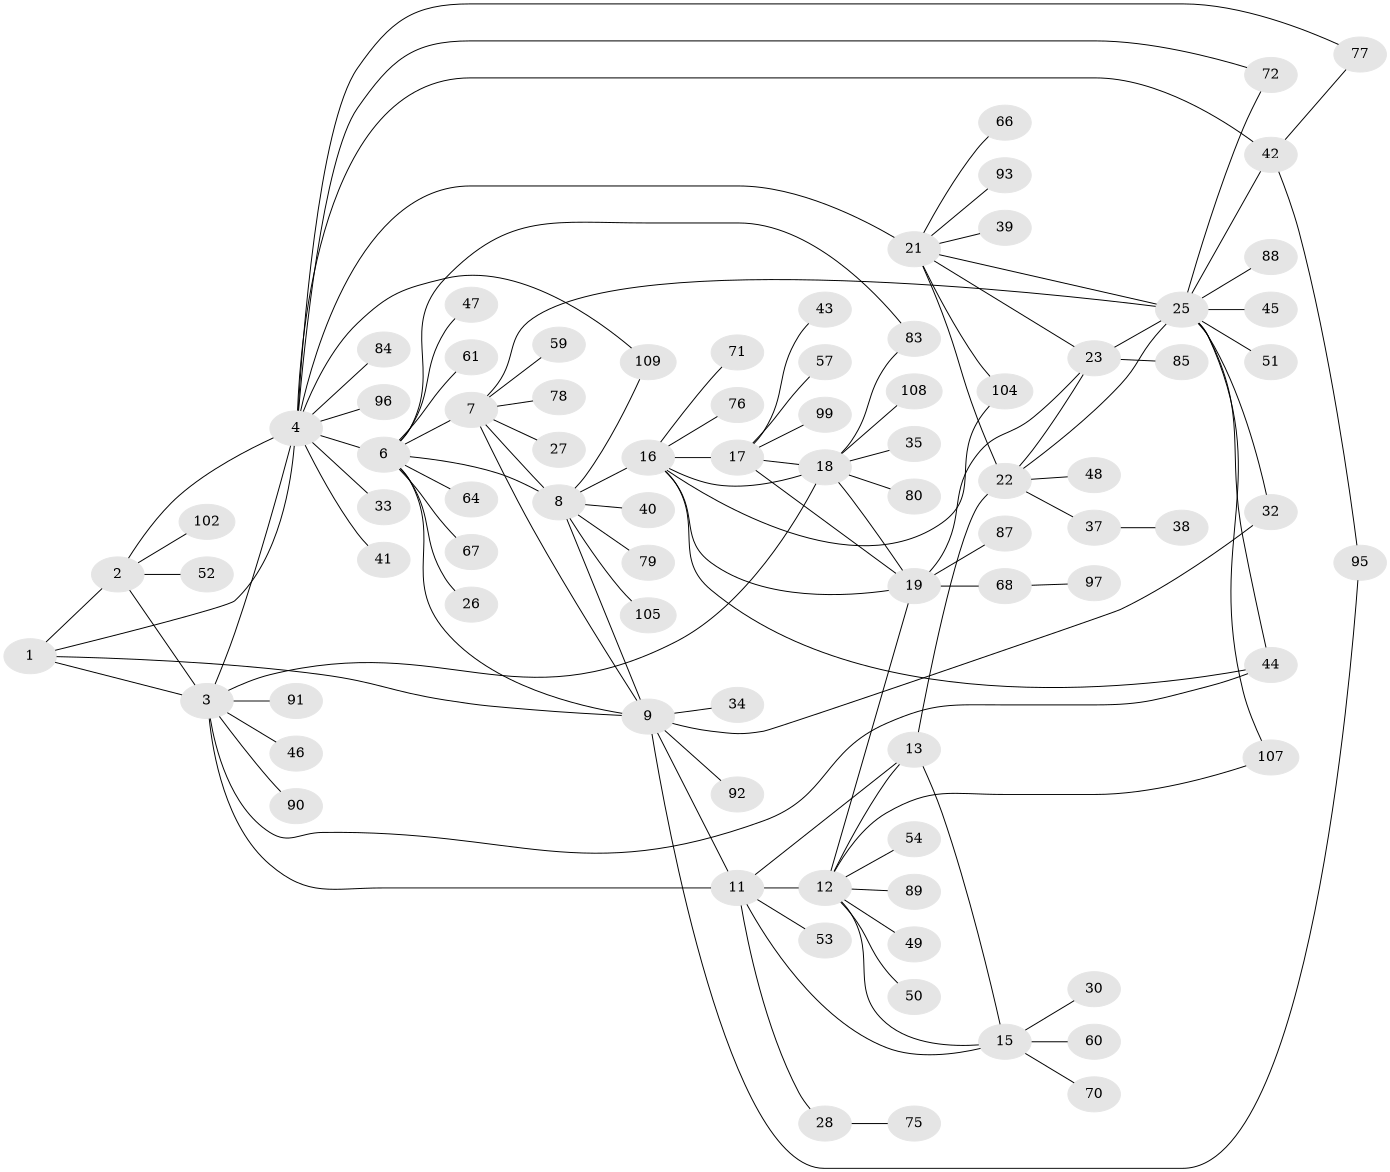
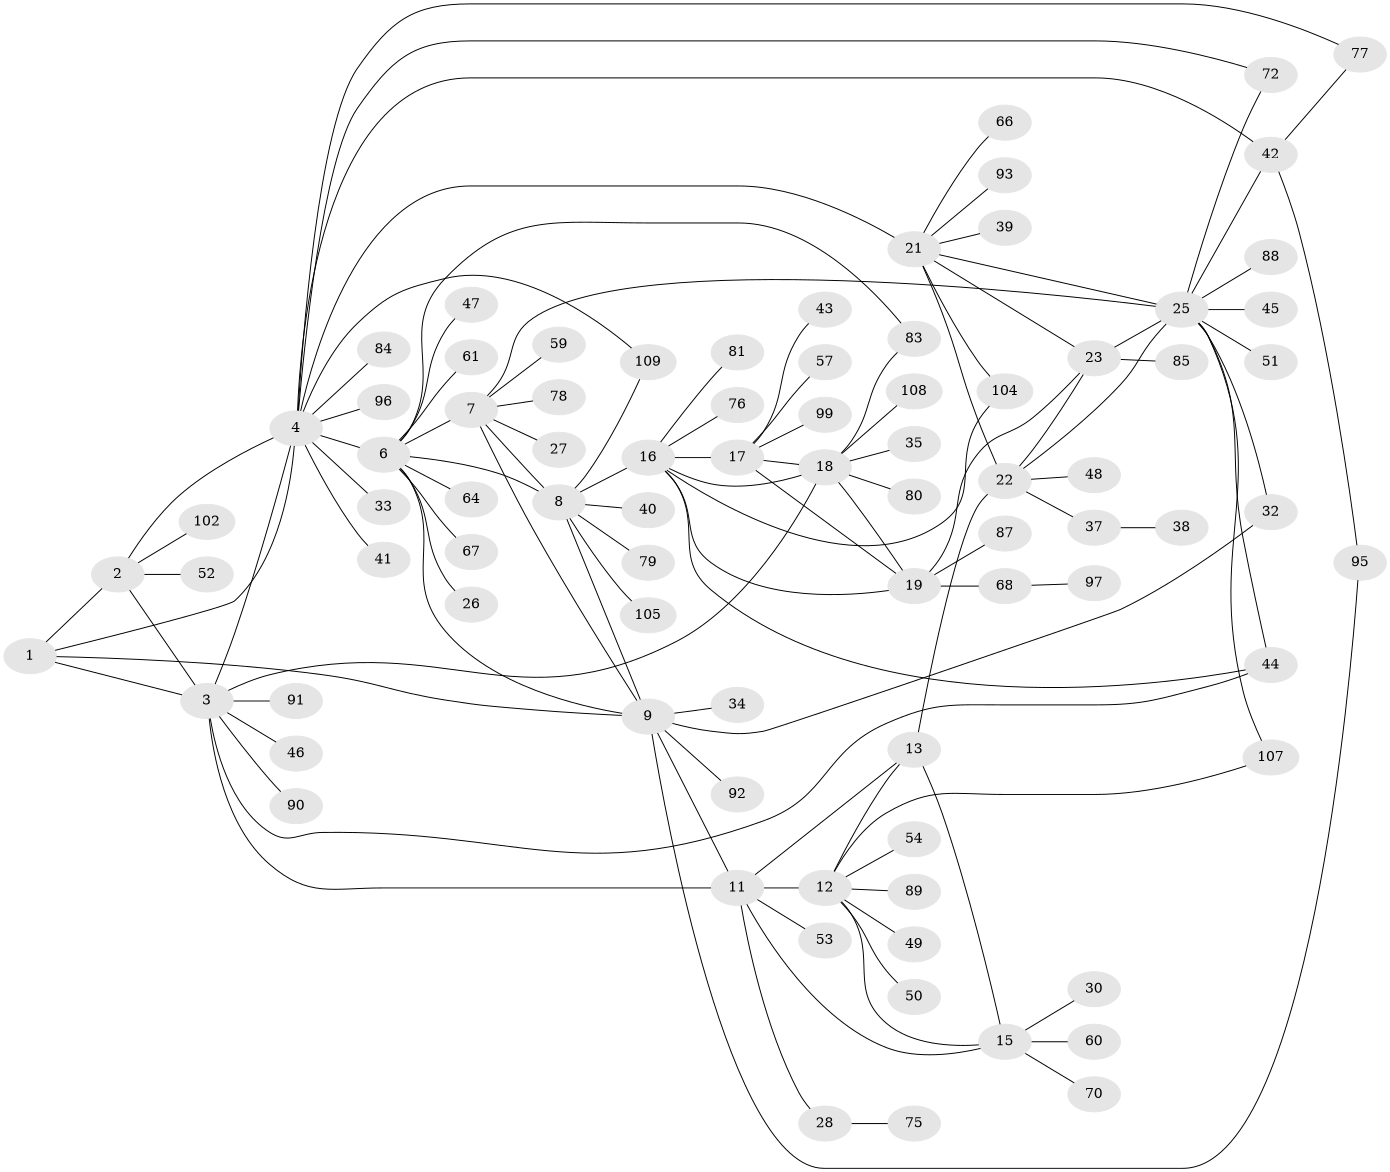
node "71": label "71" -> "81"
edge "19" -- "12": removed
